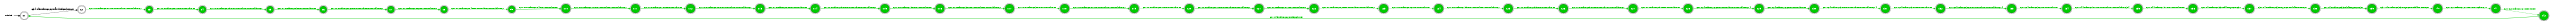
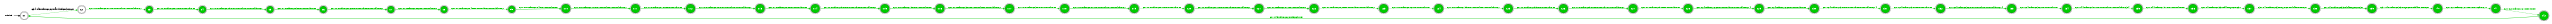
edge "s1" -> "s2": color black -> #00cc00
